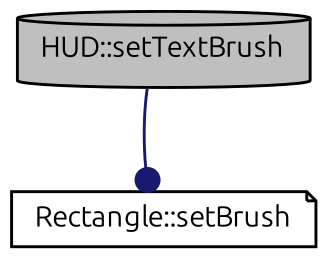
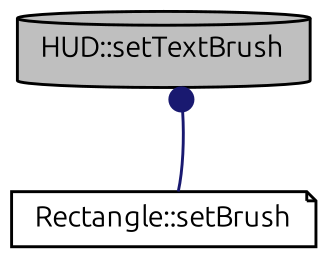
edge "HUD::setTextBrush" -> "Rectangle::setBrush": reversed
